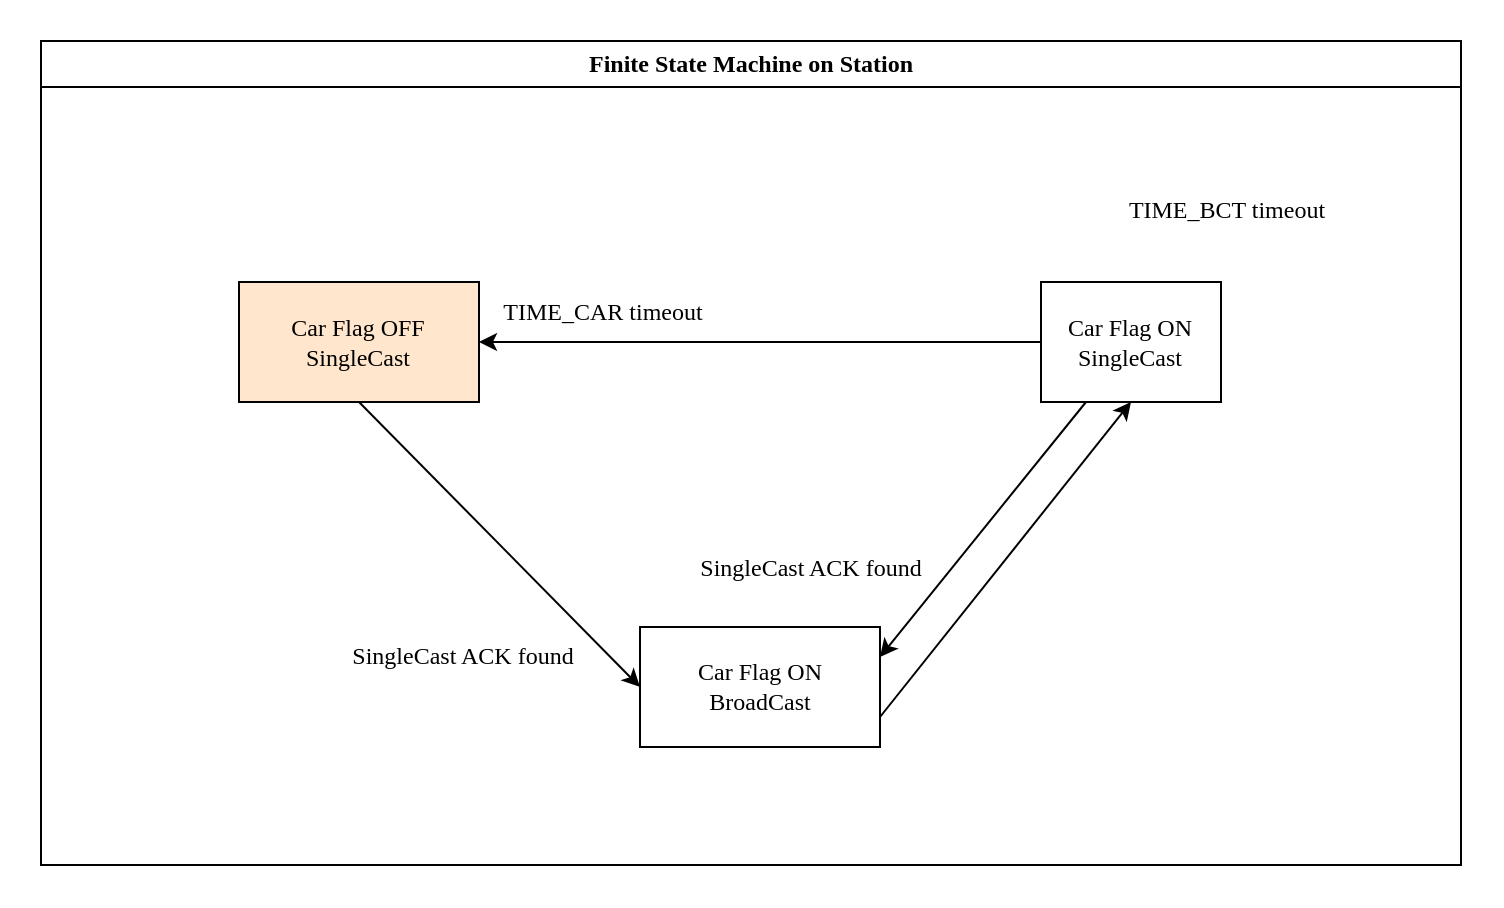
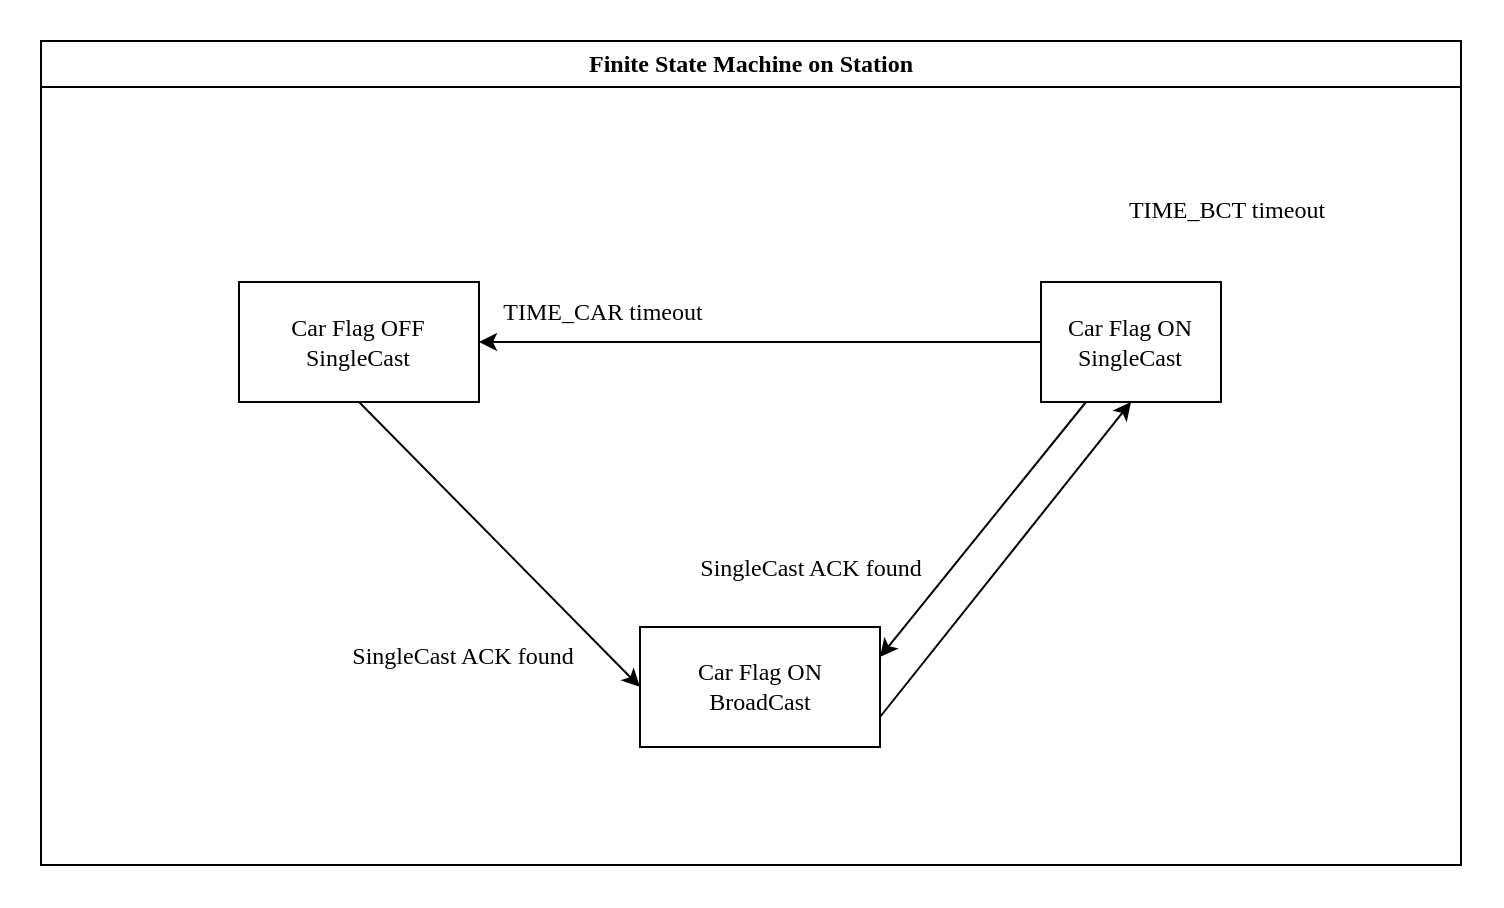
node "Car Flag OFF SingleCast": fillcolor #ffe6cc -> #ffffff
